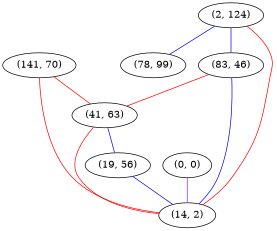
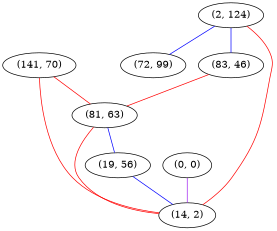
node "(78, 99)": label "(78, 99)" -> "(72, 99)"
node "(41, 63)": label "(41, 63)" -> "(81, 63)"
edge "(83, 46)" -- "(14, 2)": removed
